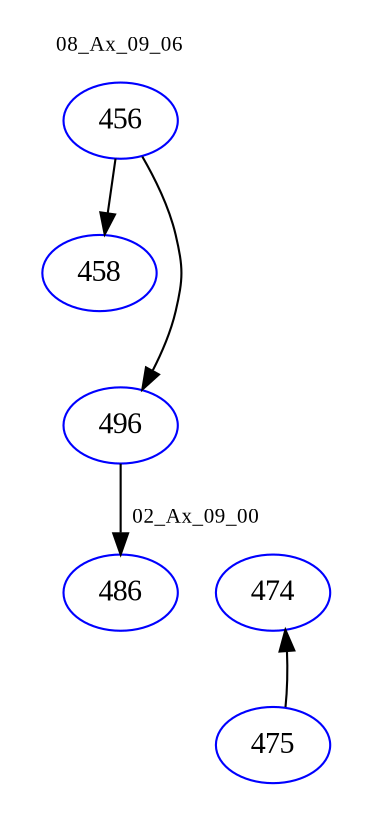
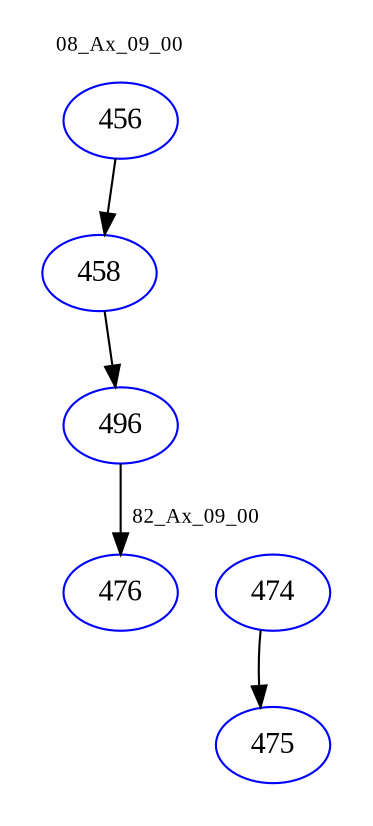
cluster "08_Ax_09_06": label "08_Ax_09_06" -> "08_Ax_09_00"
edge "456" -> "496": now "458" -> "496"
cluster "02_Ax_09_00": label "02_Ax_09_00" -> "82_Ax_09_00"
node "486": label "486" -> "476"
edge "475" -> "474": reversed
